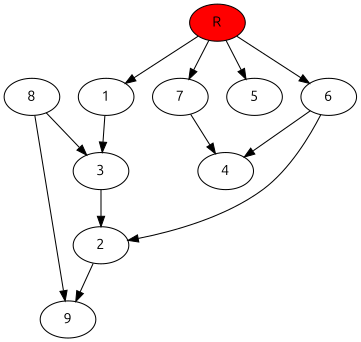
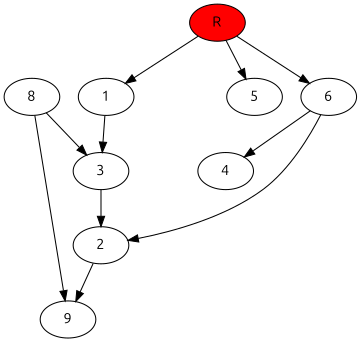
node "7": removed
